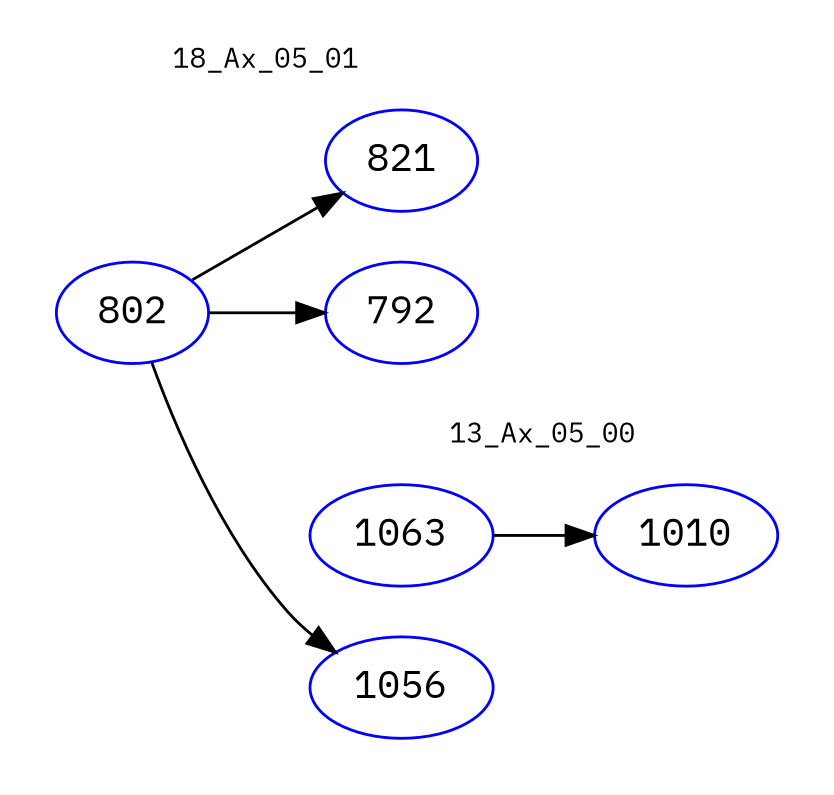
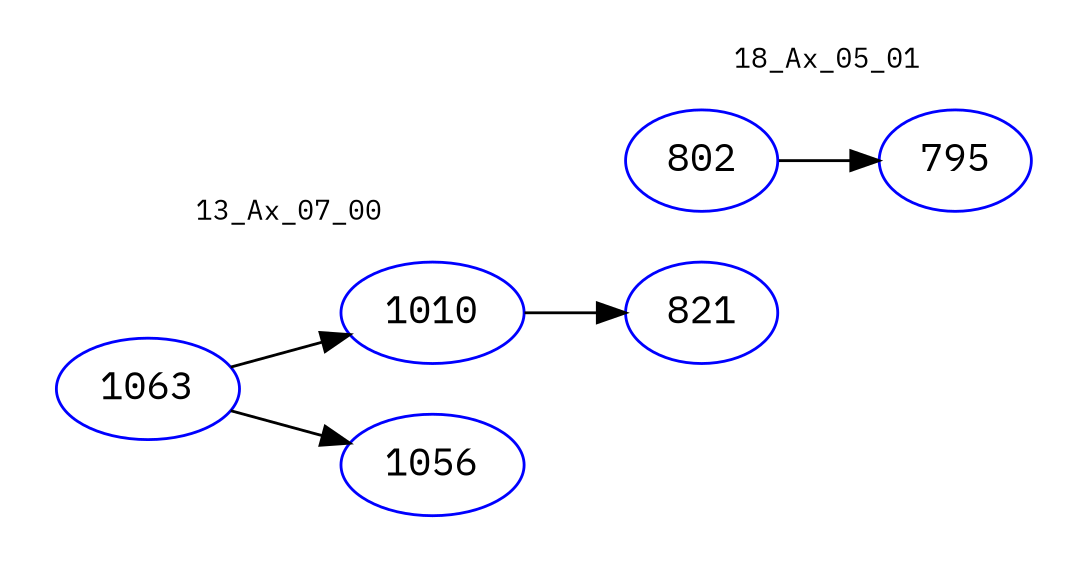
edge "802" -> "821": now "1010" -> "821"
node "792": label "792" -> "795"
cluster "13_Ax_05_00": label "13_Ax_05_00" -> "13_Ax_07_00"
edge "802" -> "1056": now "1063" -> "1056"
